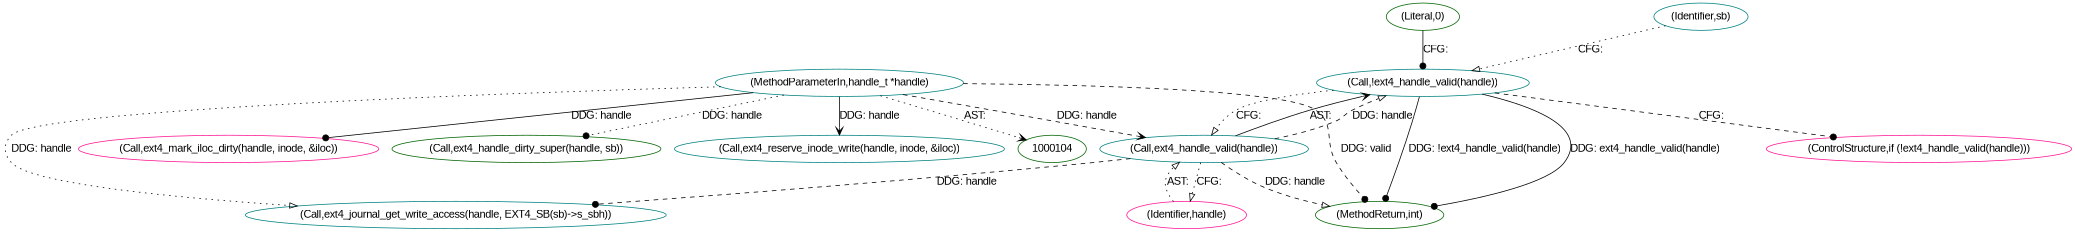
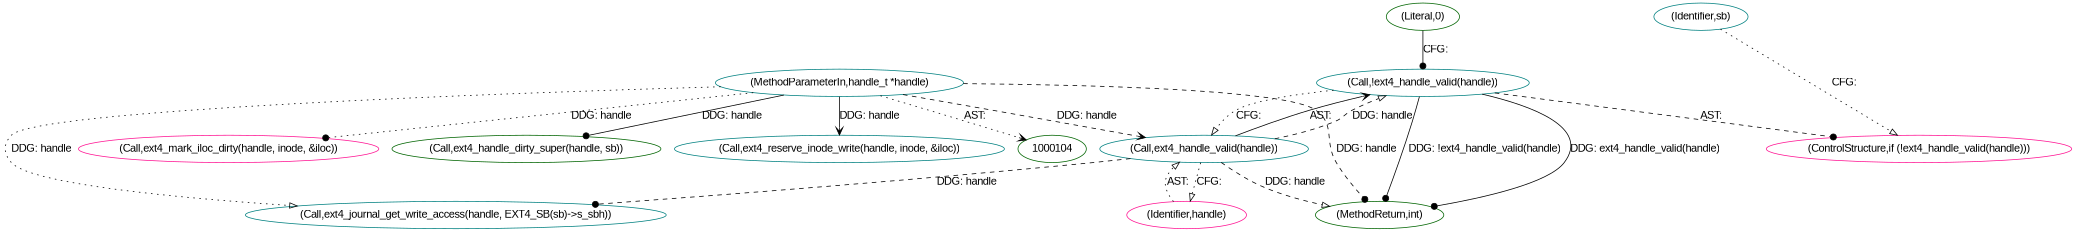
edge "(Identifier,sb)" -> "(Call,!ext4_handle_valid(handle))": now "(Identifier,sb)" -> "(ControlStructure,if (!ext4_handle_valid(handle)))"
edge "(MethodParameterIn,handle_t *handle)" -> "(Call,ext4_mark_iloc_dirty(handle, inode, &iloc))": style solid -> dotted
edge "(MethodParameterIn,handle_t *handle)" -> "(Call,ext4_handle_dirty_super(handle, sb))": style dotted -> solid
edge "(Call,!ext4_handle_valid(handle))" -> "(ControlStructure,if (!ext4_handle_valid(handle)))": label "CFG: " -> "AST: "
edge "(MethodParameterIn,handle_t *handle)" -> "(MethodReturn,int)": label "DDG: valid" -> "DDG: handle"
